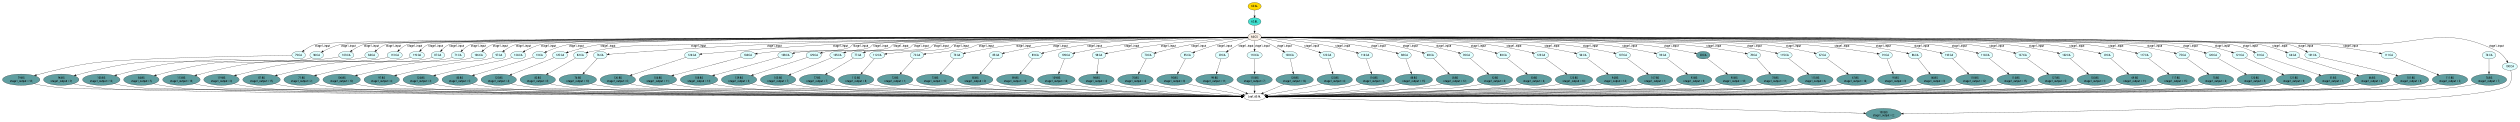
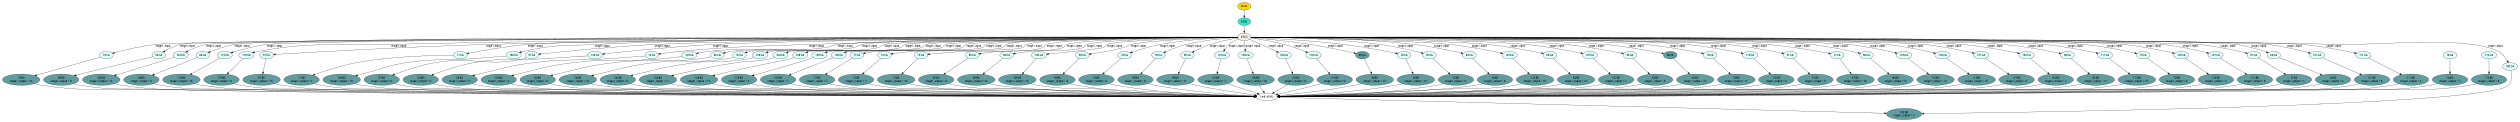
edge "64:CS" -> "112:CA": removed, label "stage1_input"
node "88:CA": fillcolor lightcyan -> cadetblue
edge "91:BS stage1_output = 3;" -> "Leaf_60:AL": added
